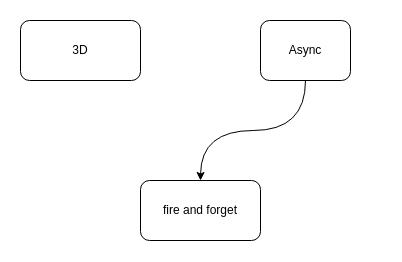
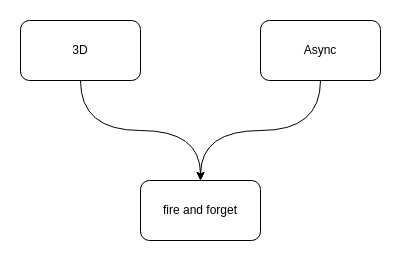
node "Async": size 90x60 -> 120x60
edge "3D" -> "fire and forget": added
